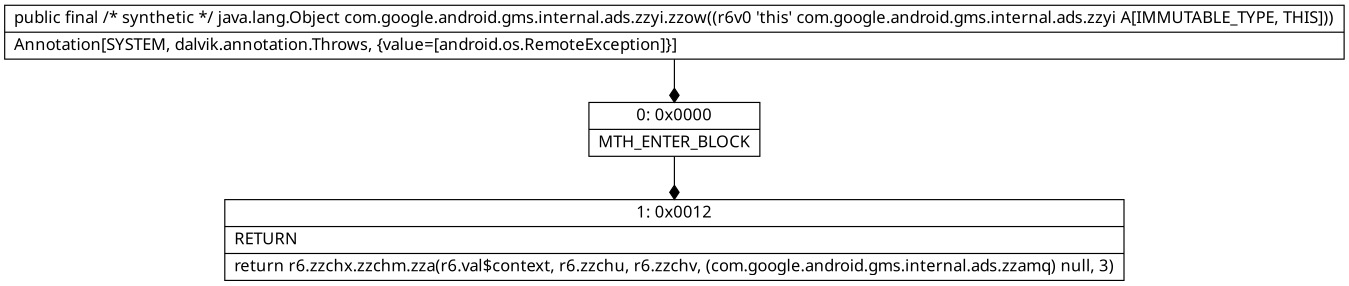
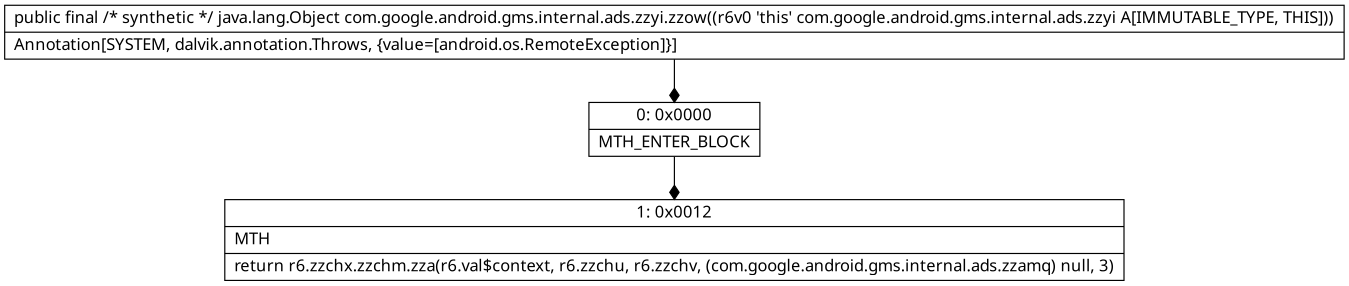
node "1: 0x0012": text "RETURN" -> "MTH"
